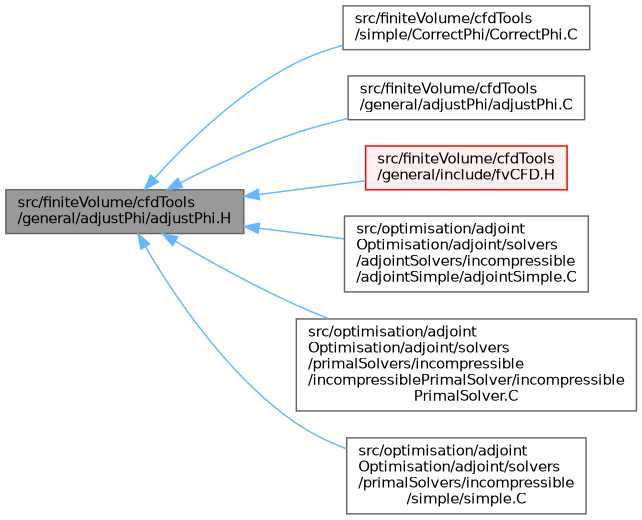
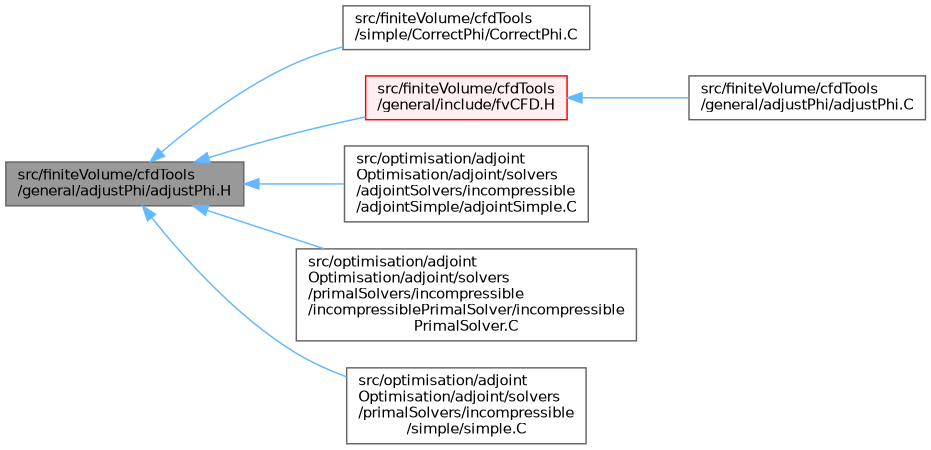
edge "src/finiteVolume/cfdTools /general/adjustPhi/adjustPhi.C" -> "src/finiteVolume/cfdTools /general/adjustPhi/adjustPhi.H": now "src/finiteVolume/cfdTools /general/adjustPhi/adjustPhi.C" -> "src/finiteVolume/cfdTools /general/include/fvCFD.H"
